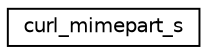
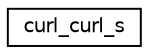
node "curl_mimepart_s": label "curl_mimepart_s" -> "curl_curl_s"
